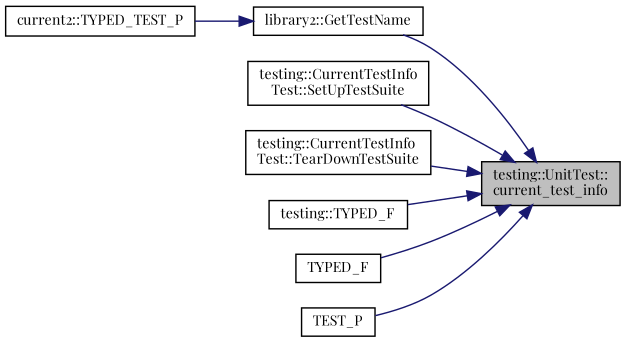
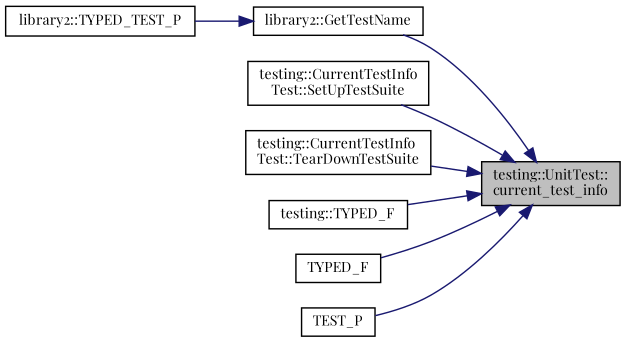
node "current2::TYPED_TEST_P": label "current2::TYPED_TEST_P" -> "library2::TYPED_TEST_P"
